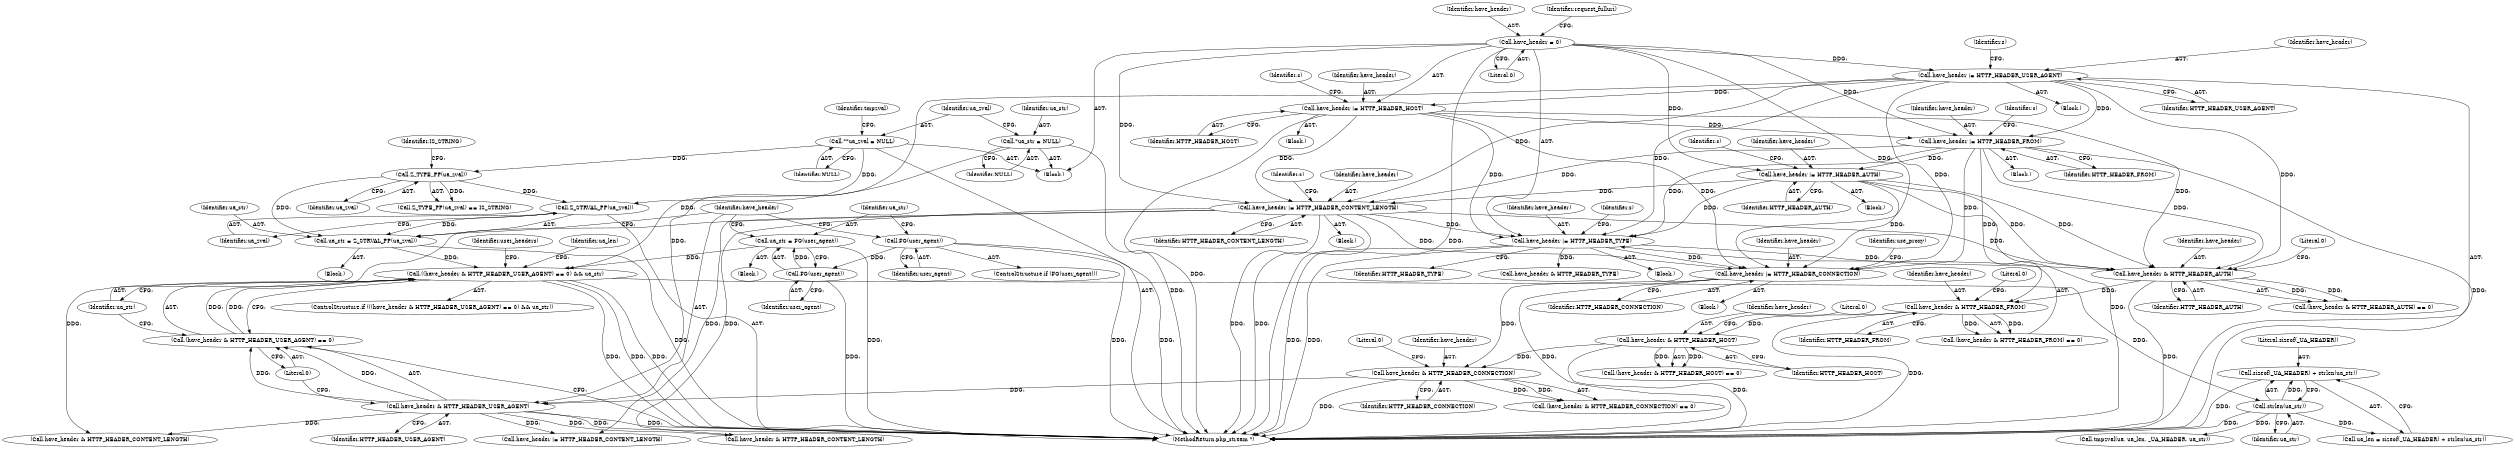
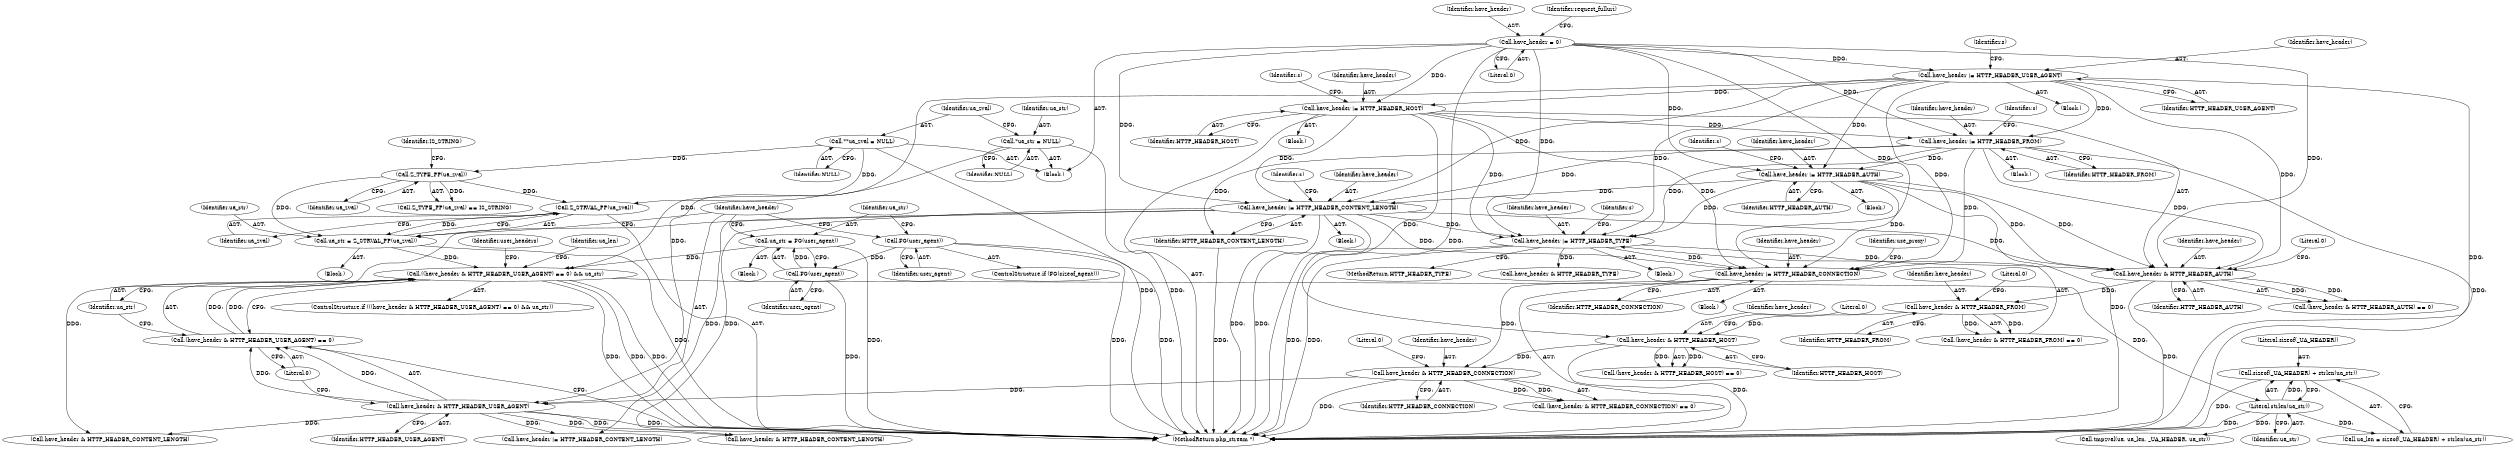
edge "(Call,have_header = 0)" -> "(Call,have_header & HTTP_HEADER_AUTH)": added, label "DDG:"
edge "(Call,have_header = 0)" -> "(Call,have_header |= HTTP_HEADER_HOST)": label "AST: " -> "DDG: "
node "(Identifier,tmpzval)": removed
edge "(Call,have_header |= HTTP_HEADER_USER_AGENT)" -> "(Call,have_header |= HTTP_HEADER_AUTH)": added, label "DDG:"
edge "(Call,have_header = 0)" -> "(Call,have_header |= HTTP_HEADER_TYPE)": label "AST: " -> "DDG: "
edge "(Call,have_header |= HTTP_HEADER_HOST)" -> "(Call,have_header & HTTP_HEADER_AUTH)": label "DDG: " -> "AST: "
edge "(Call,ua_str = Z_STRVAL_PP(ua_zval))" -> "(Call,Z_STRVAL_PP(ua_zval))": added, label "CFG:"
edge "(Call,have_header |= HTTP_HEADER_FROM)" -> "(Call,have_header & HTTP_HEADER_FROM)": now "(Call,have_header |= HTTP_HEADER_FROM)" -> "(Identifier,HTTP_HEADER_CONTENT_LENGTH)"
edge "(Call,have_header |= HTTP_HEADER_USER_AGENT)" -> "(MethodReturn,php_stream *)": label "AST: " -> "DDG: "
node "(ControlStructure,if (FG(user_agent)))": label "(ControlStructure,if (FG(user_agent)))" -> "(ControlStructure,if (FG(sizeof_agent)))"
edge "(Call,have_header |= HTTP_HEADER_HOST)" -> "(MethodReturn,php_stream *)": label "DDG: " -> "AST: "
node "(Identifier,HTTP_HEADER_TYPE)": label "(Identifier,HTTP_HEADER_TYPE)" -> "(MethodReturn,HTTP_HEADER_TYPE)"
edge "(Call,**ua_zval = NULL)" -> "(MethodReturn,php_stream *)": label "AST: " -> "DDG: "
edge "(Call,have_header |= HTTP_HEADER_HOST)" -> "(Call,have_header & HTTP_HEADER_HOST)": added, label "DDG:"
edge "(Call,have_header |= HTTP_HEADER_CONNECTION)" -> "(MethodReturn,php_stream *)": label "DDG: " -> "AST: "
node "(Call,strlen(ua_str))": label "(Call,strlen(ua_str))" -> "(Literal,strlen(ua_str))"
edge "(Call,have_header & HTTP_HEADER_FROM)" -> "(MethodReturn,php_stream *)": now "(Identifier,HTTP_HEADER_CONTENT_LENGTH)" -> "(MethodReturn,php_stream *)"
